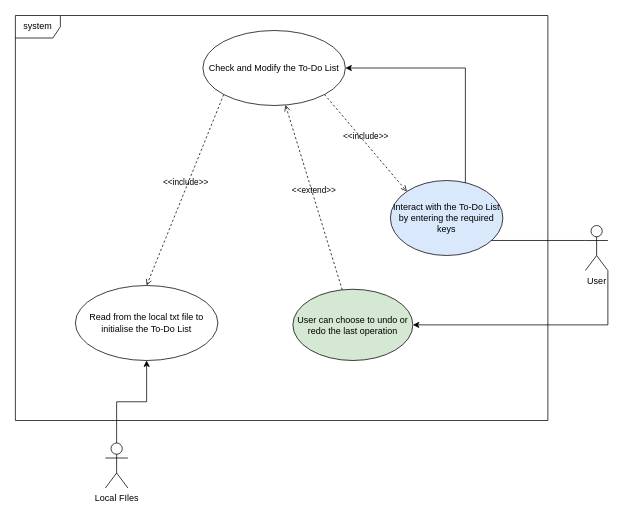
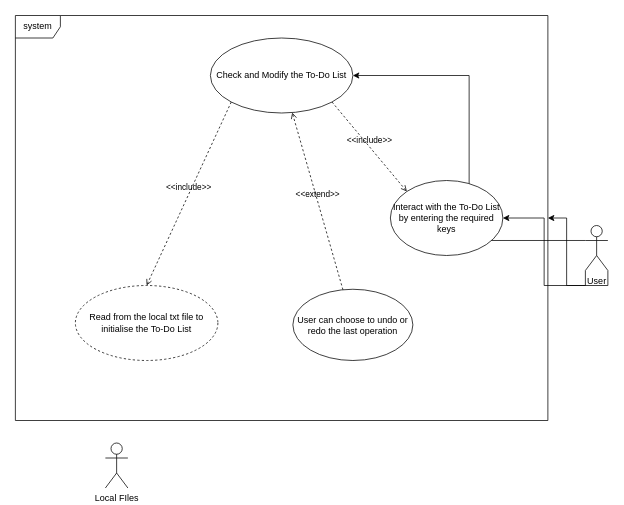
node "Check and Modify the To-Do List": moved (274, 68) -> (282, 75)
node "Interact with the To-Do List by entering the required keys": fillcolor #dae8fc -> #ffffff
edge "User" -> "Interact with the To-Do List by entering the required keys": added
node "Read from the local txt file to initialise the To-Do List": style solid -> dashed
node "User can choose to undo or redo the last operation": fillcolor #d5e8d4 -> #ffffff
edge "User" -> "User can choose to undo or redo the last operation": now "User" -> "system"
edge "Local FIles" -> "Read from the local txt file to initialise the To-Do List": removed
